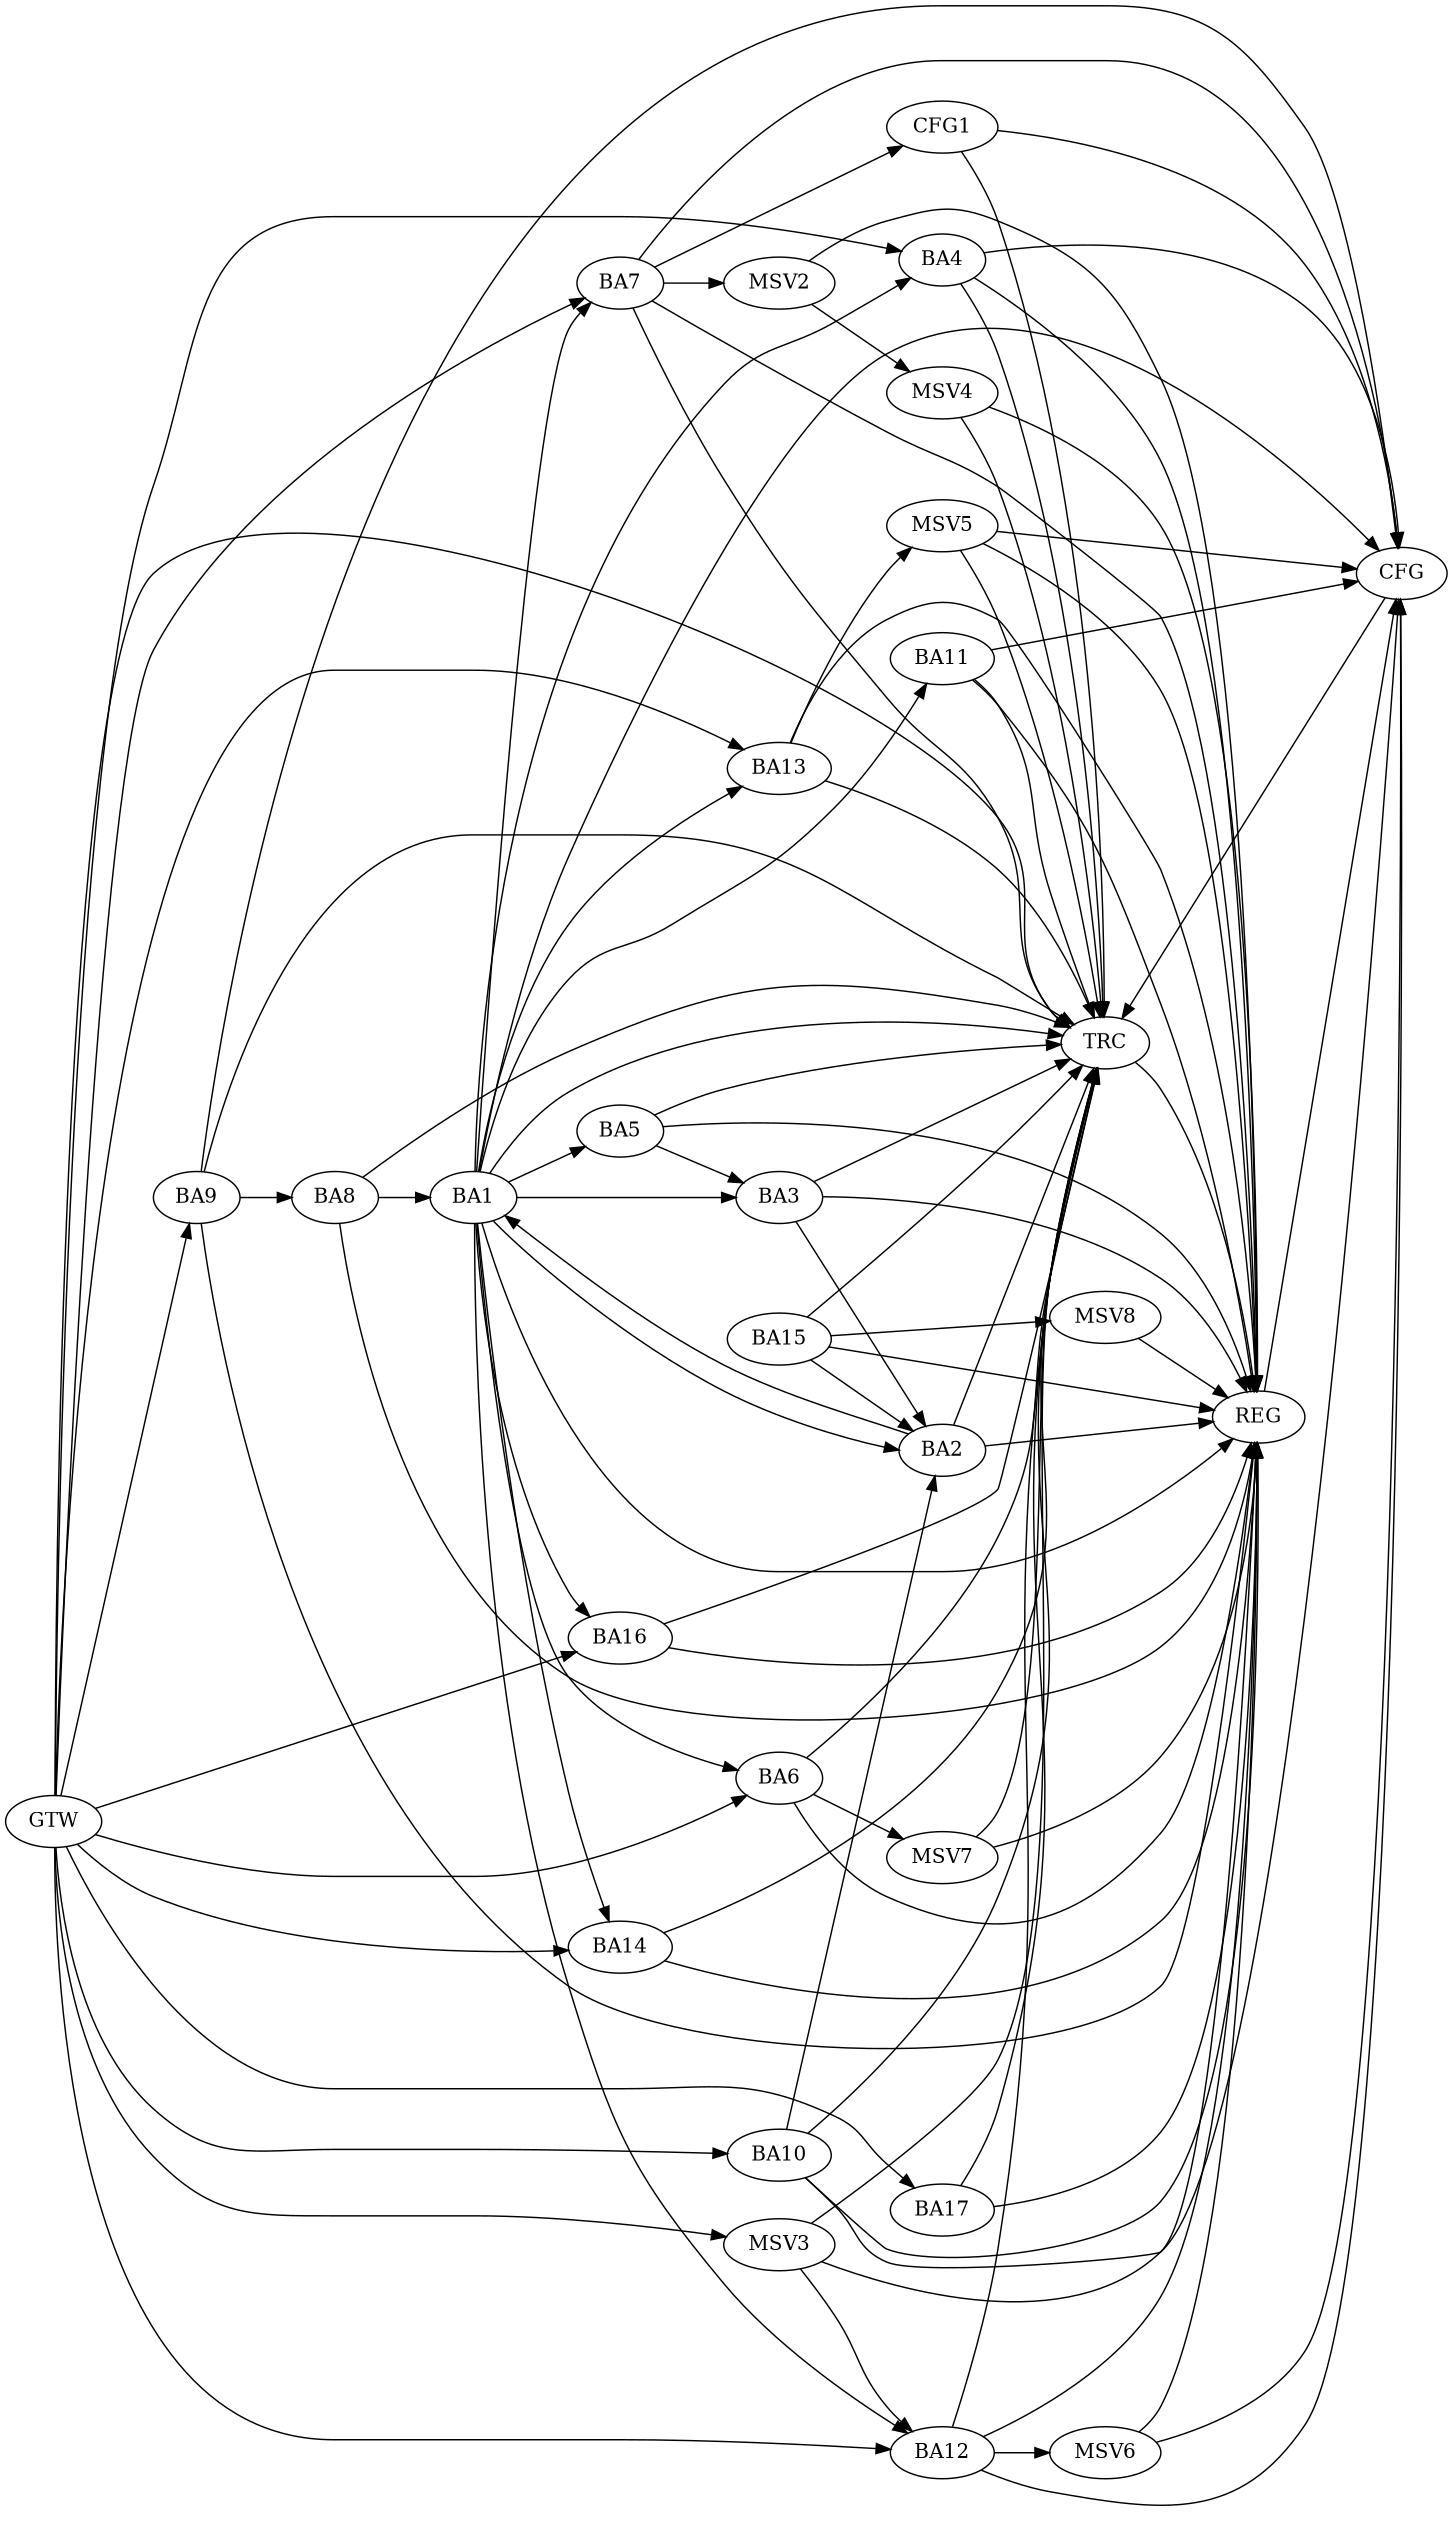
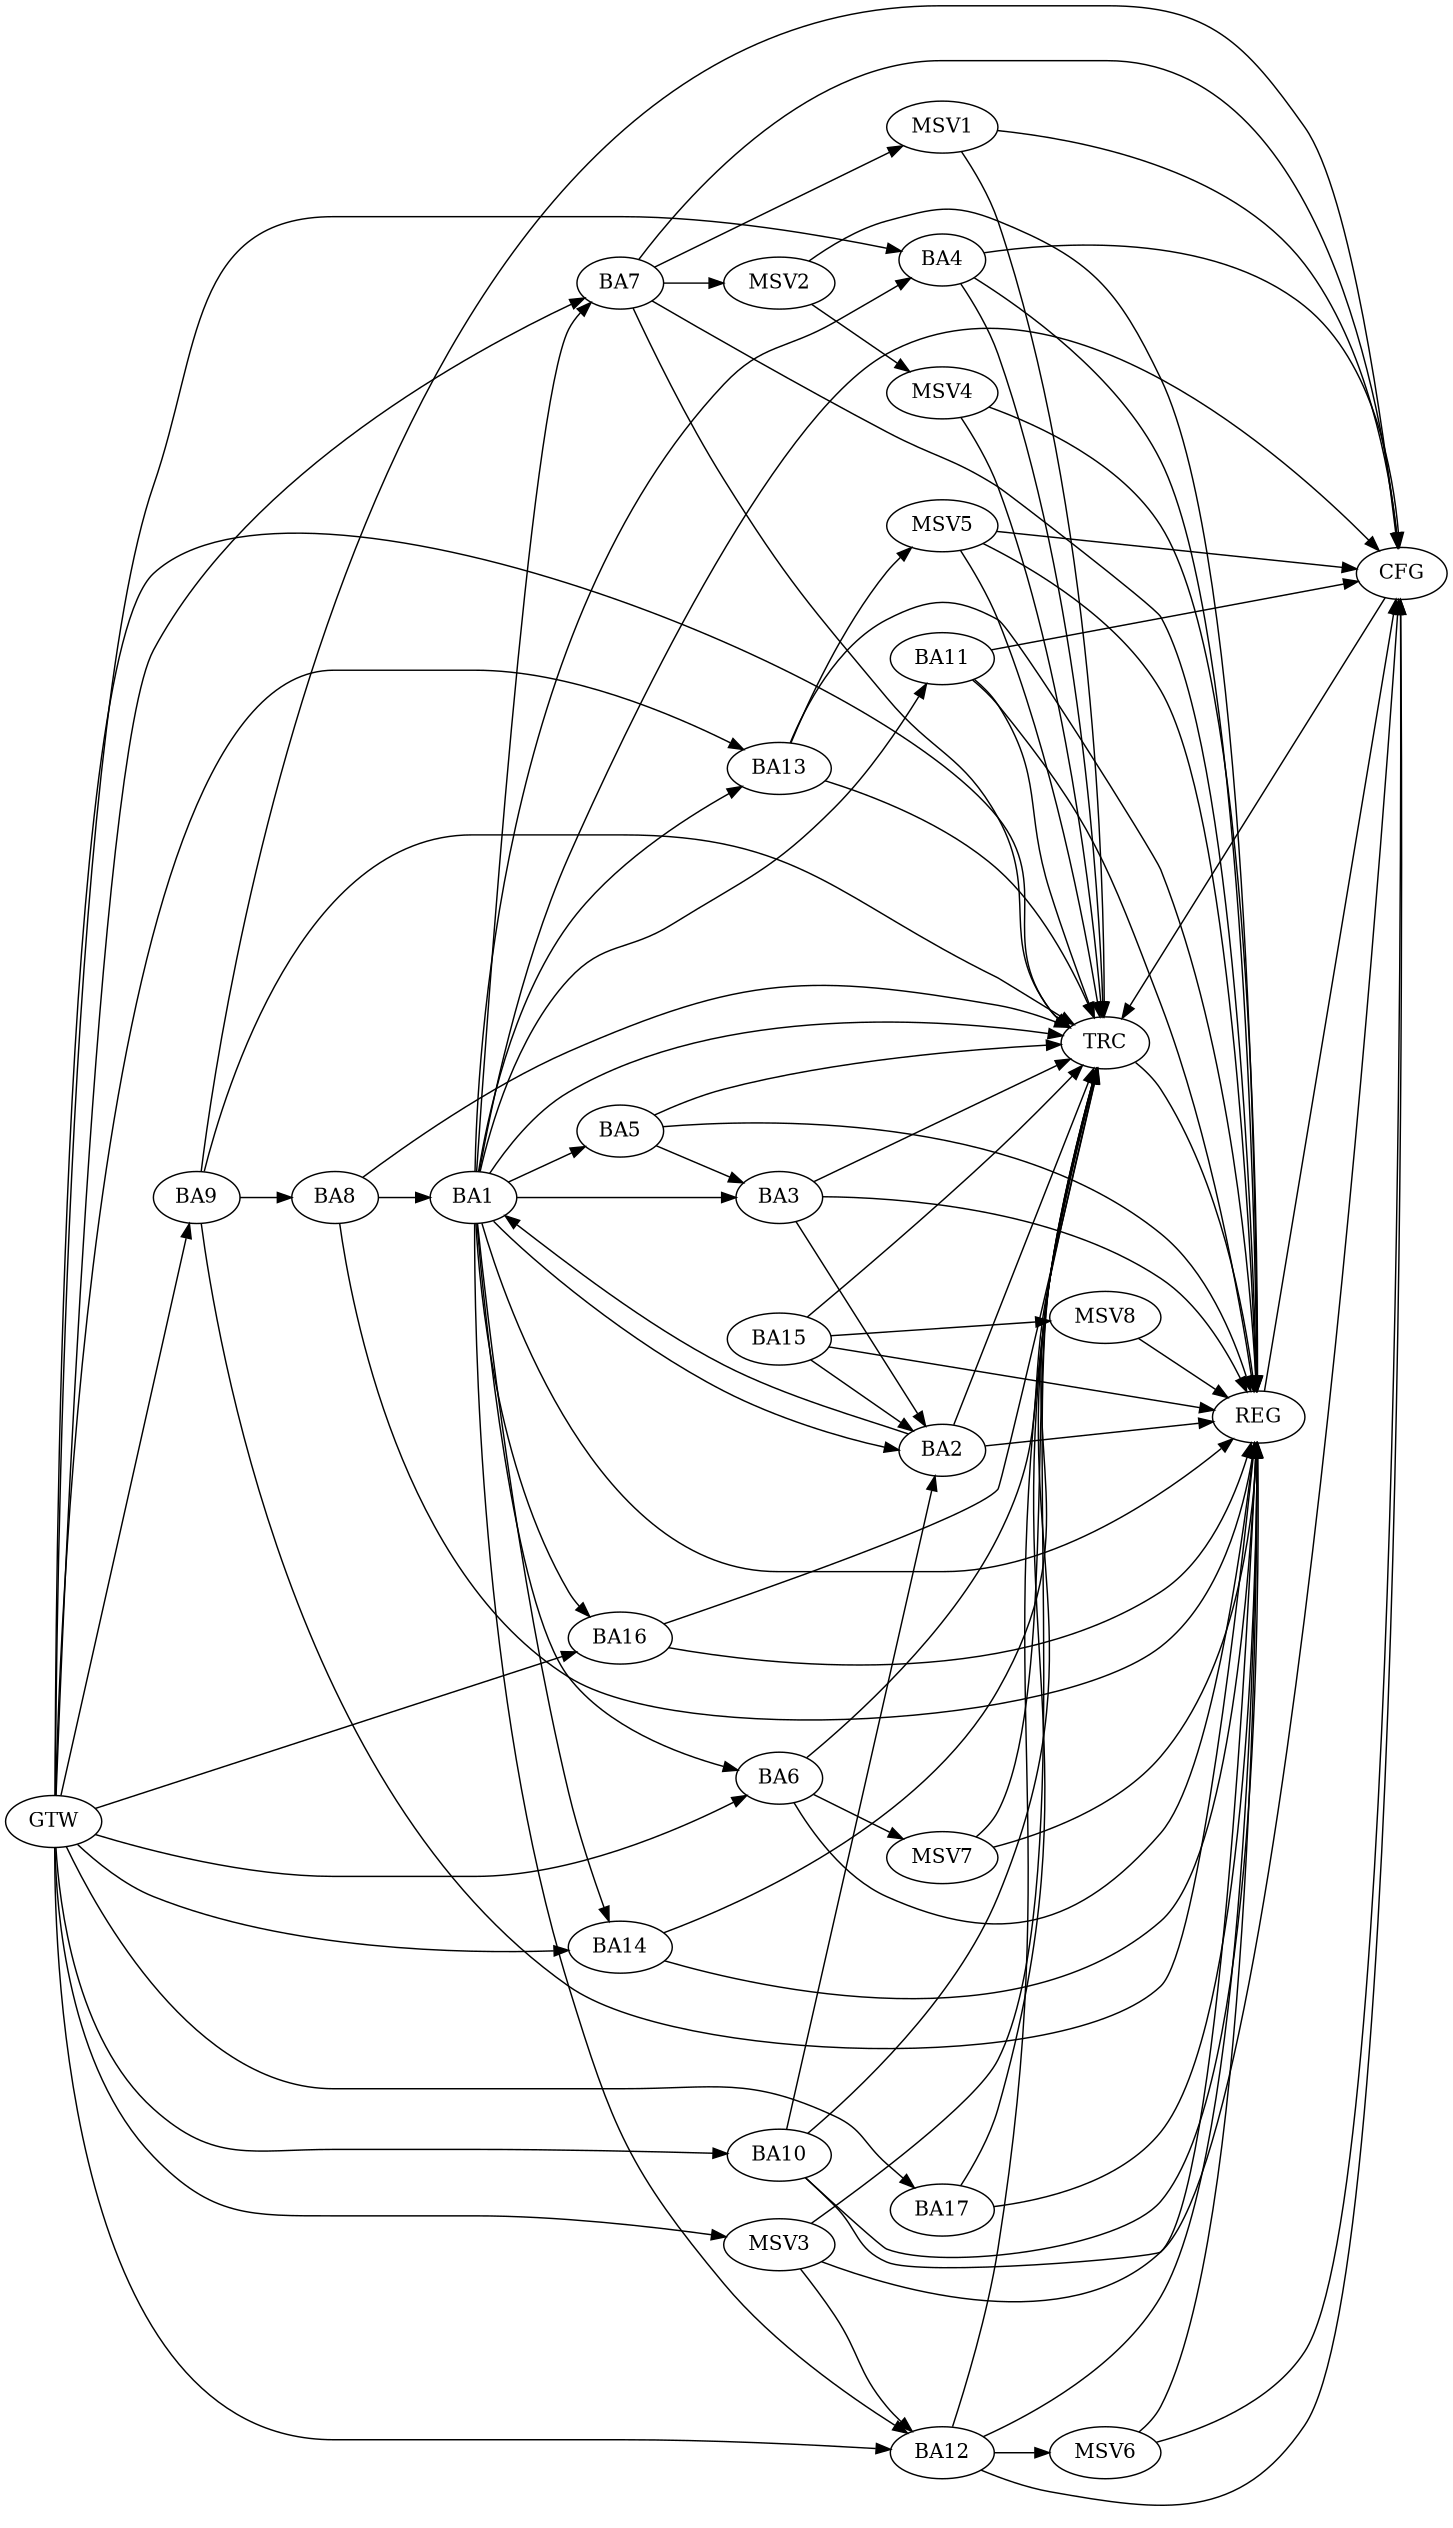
node "CFG1": label "CFG1" -> "MSV1"
